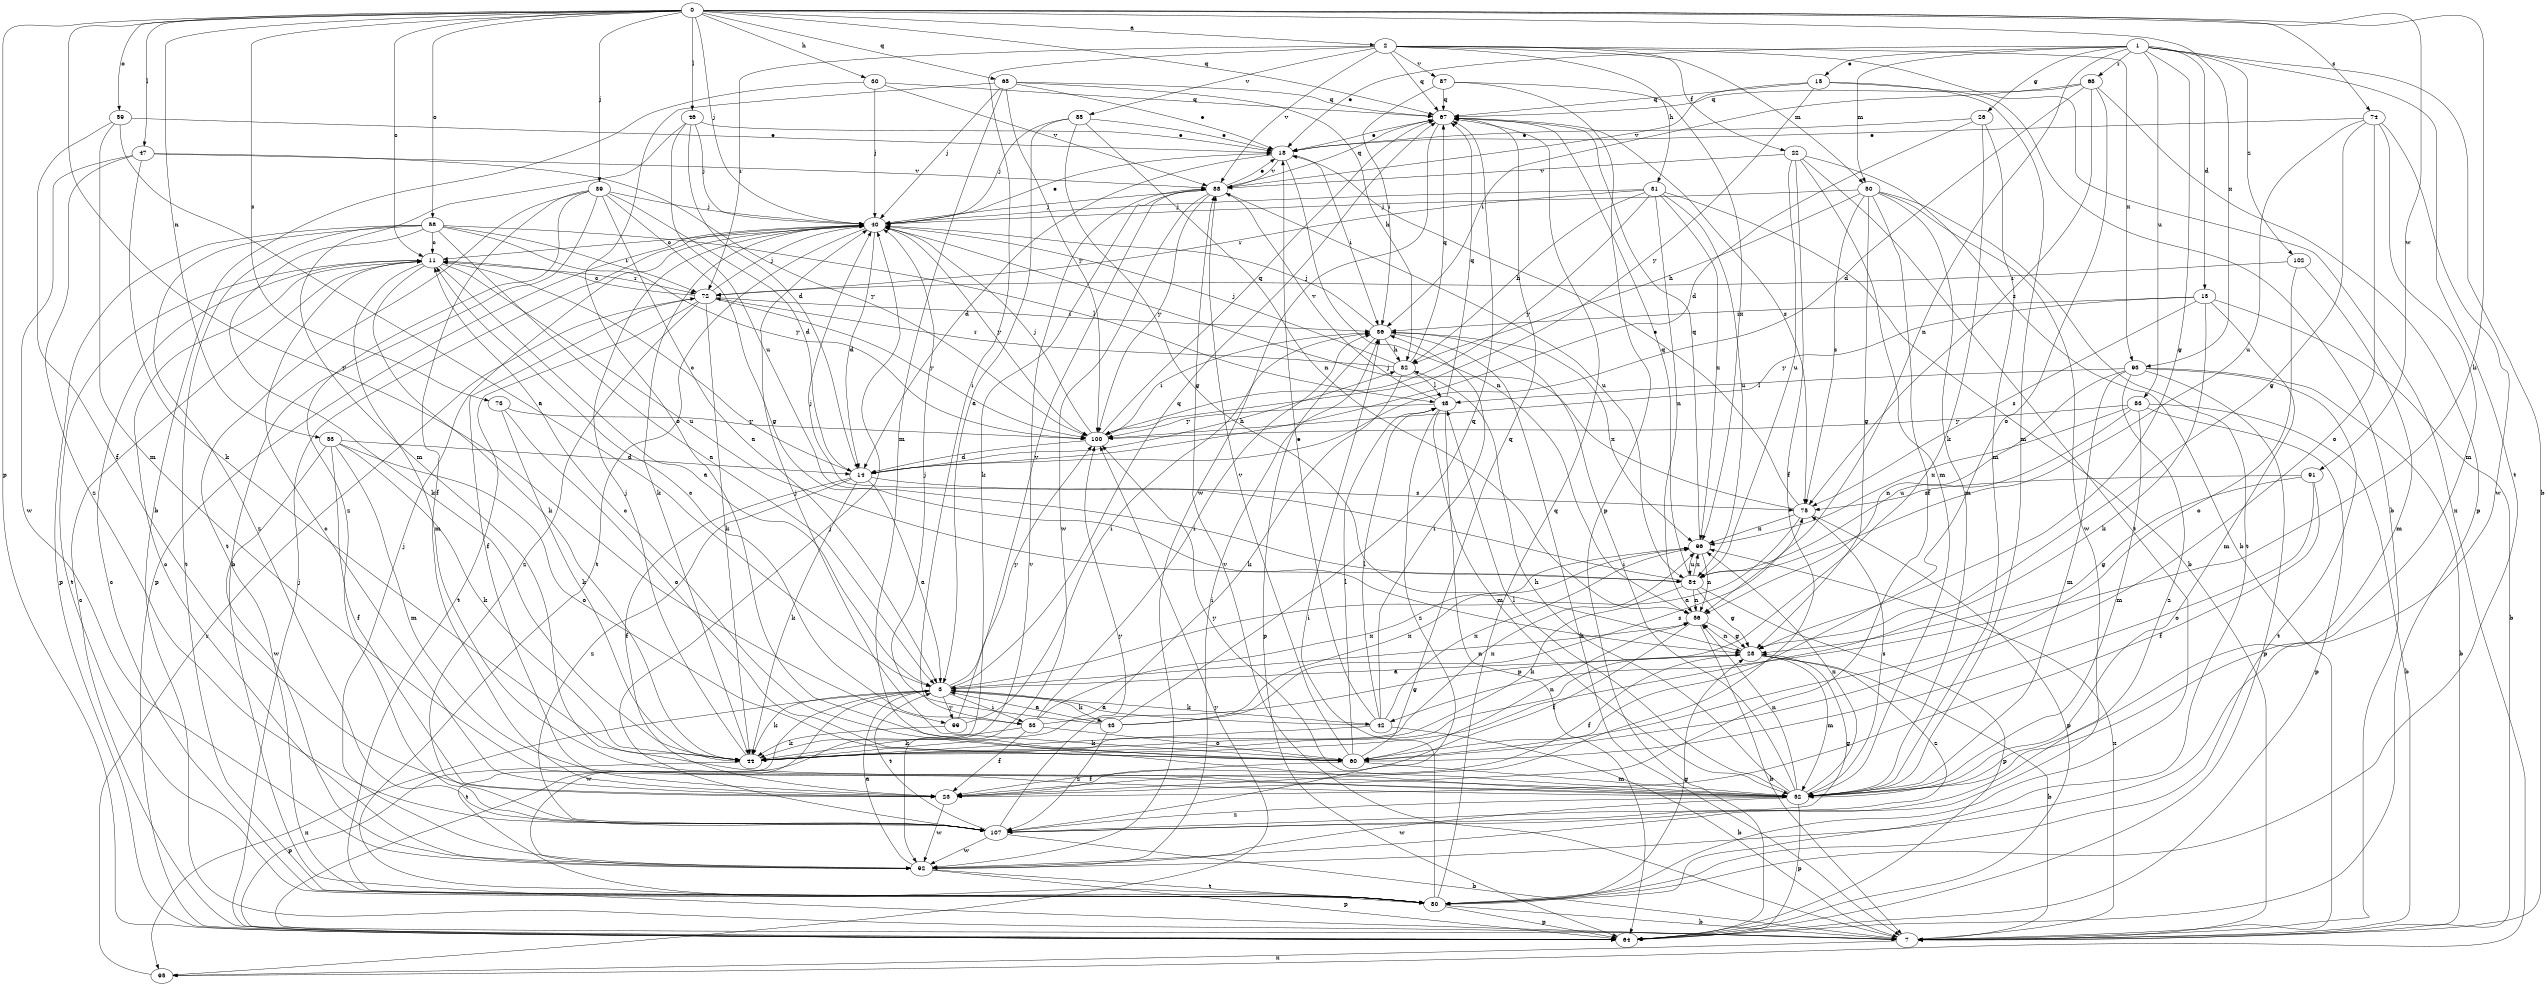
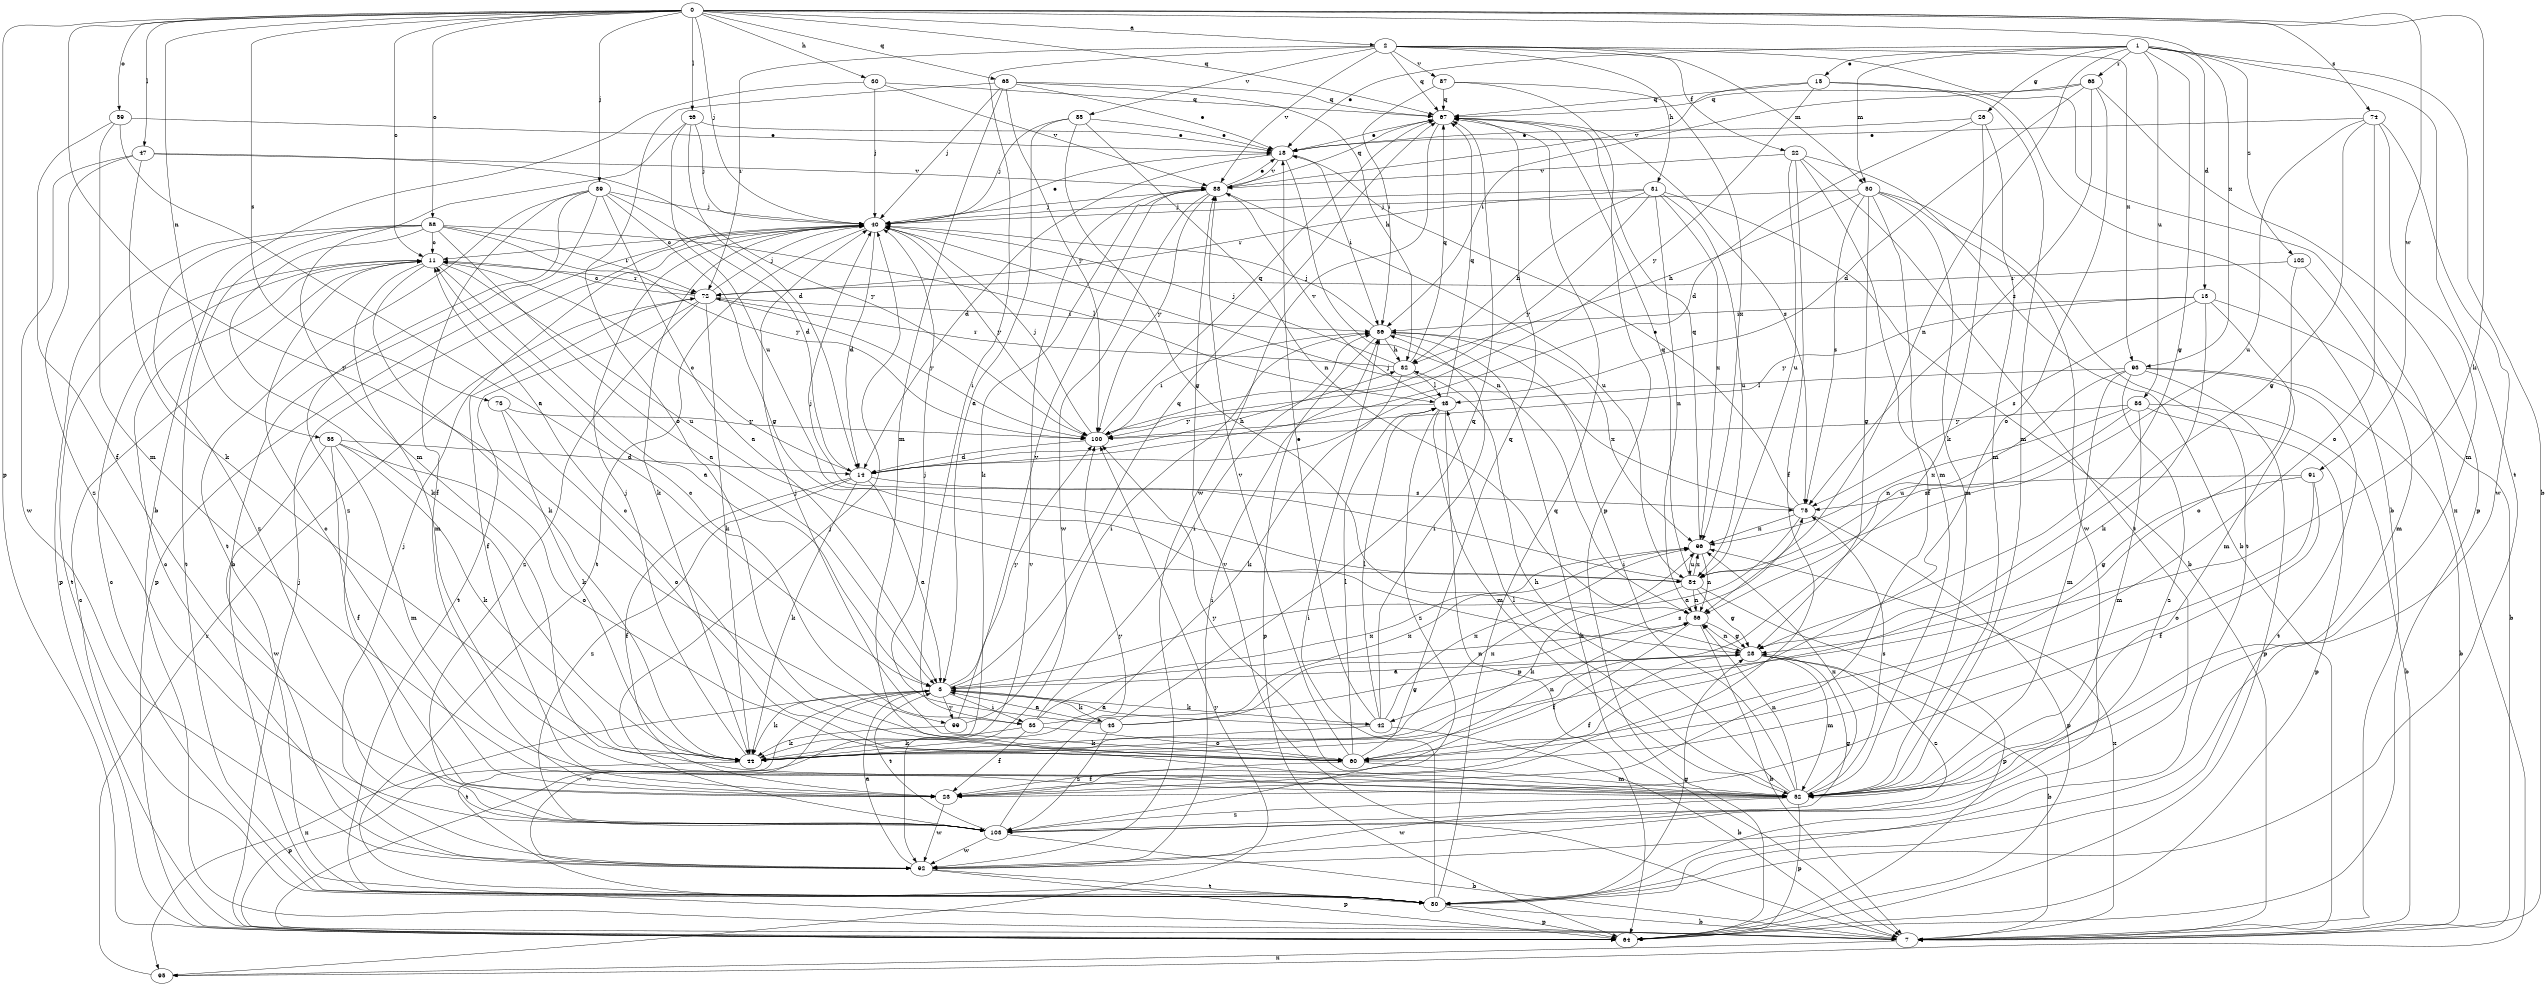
node "107": label "107" -> "103"
